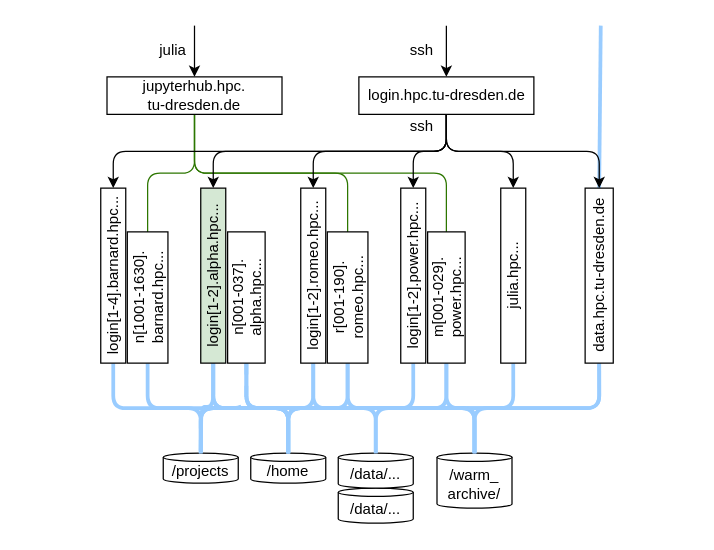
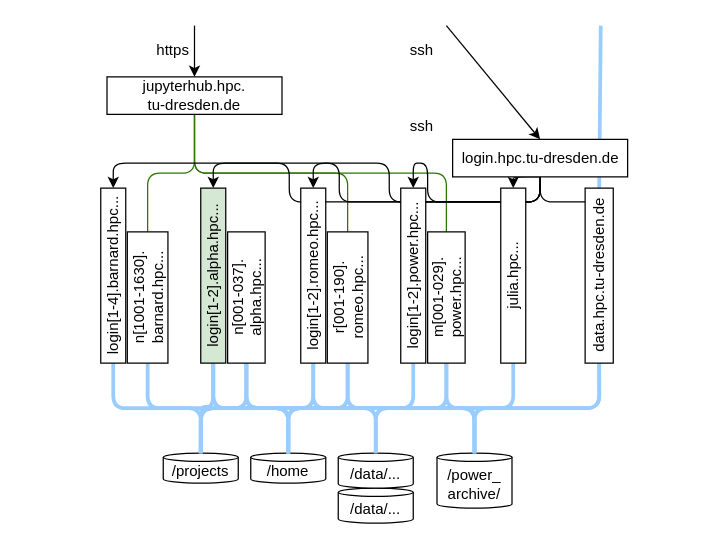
node "julia": label "julia" -> "https"
node "login.hpc.tu-dresden.de": moved (446, 96) -> (540, 158)
edge "n[001-037]. alpha.hpc..." -- "/projects": style dashed -> solid
node "/warm_ archive/": label "/warm_ archive/" -> "/power_ archive/"
